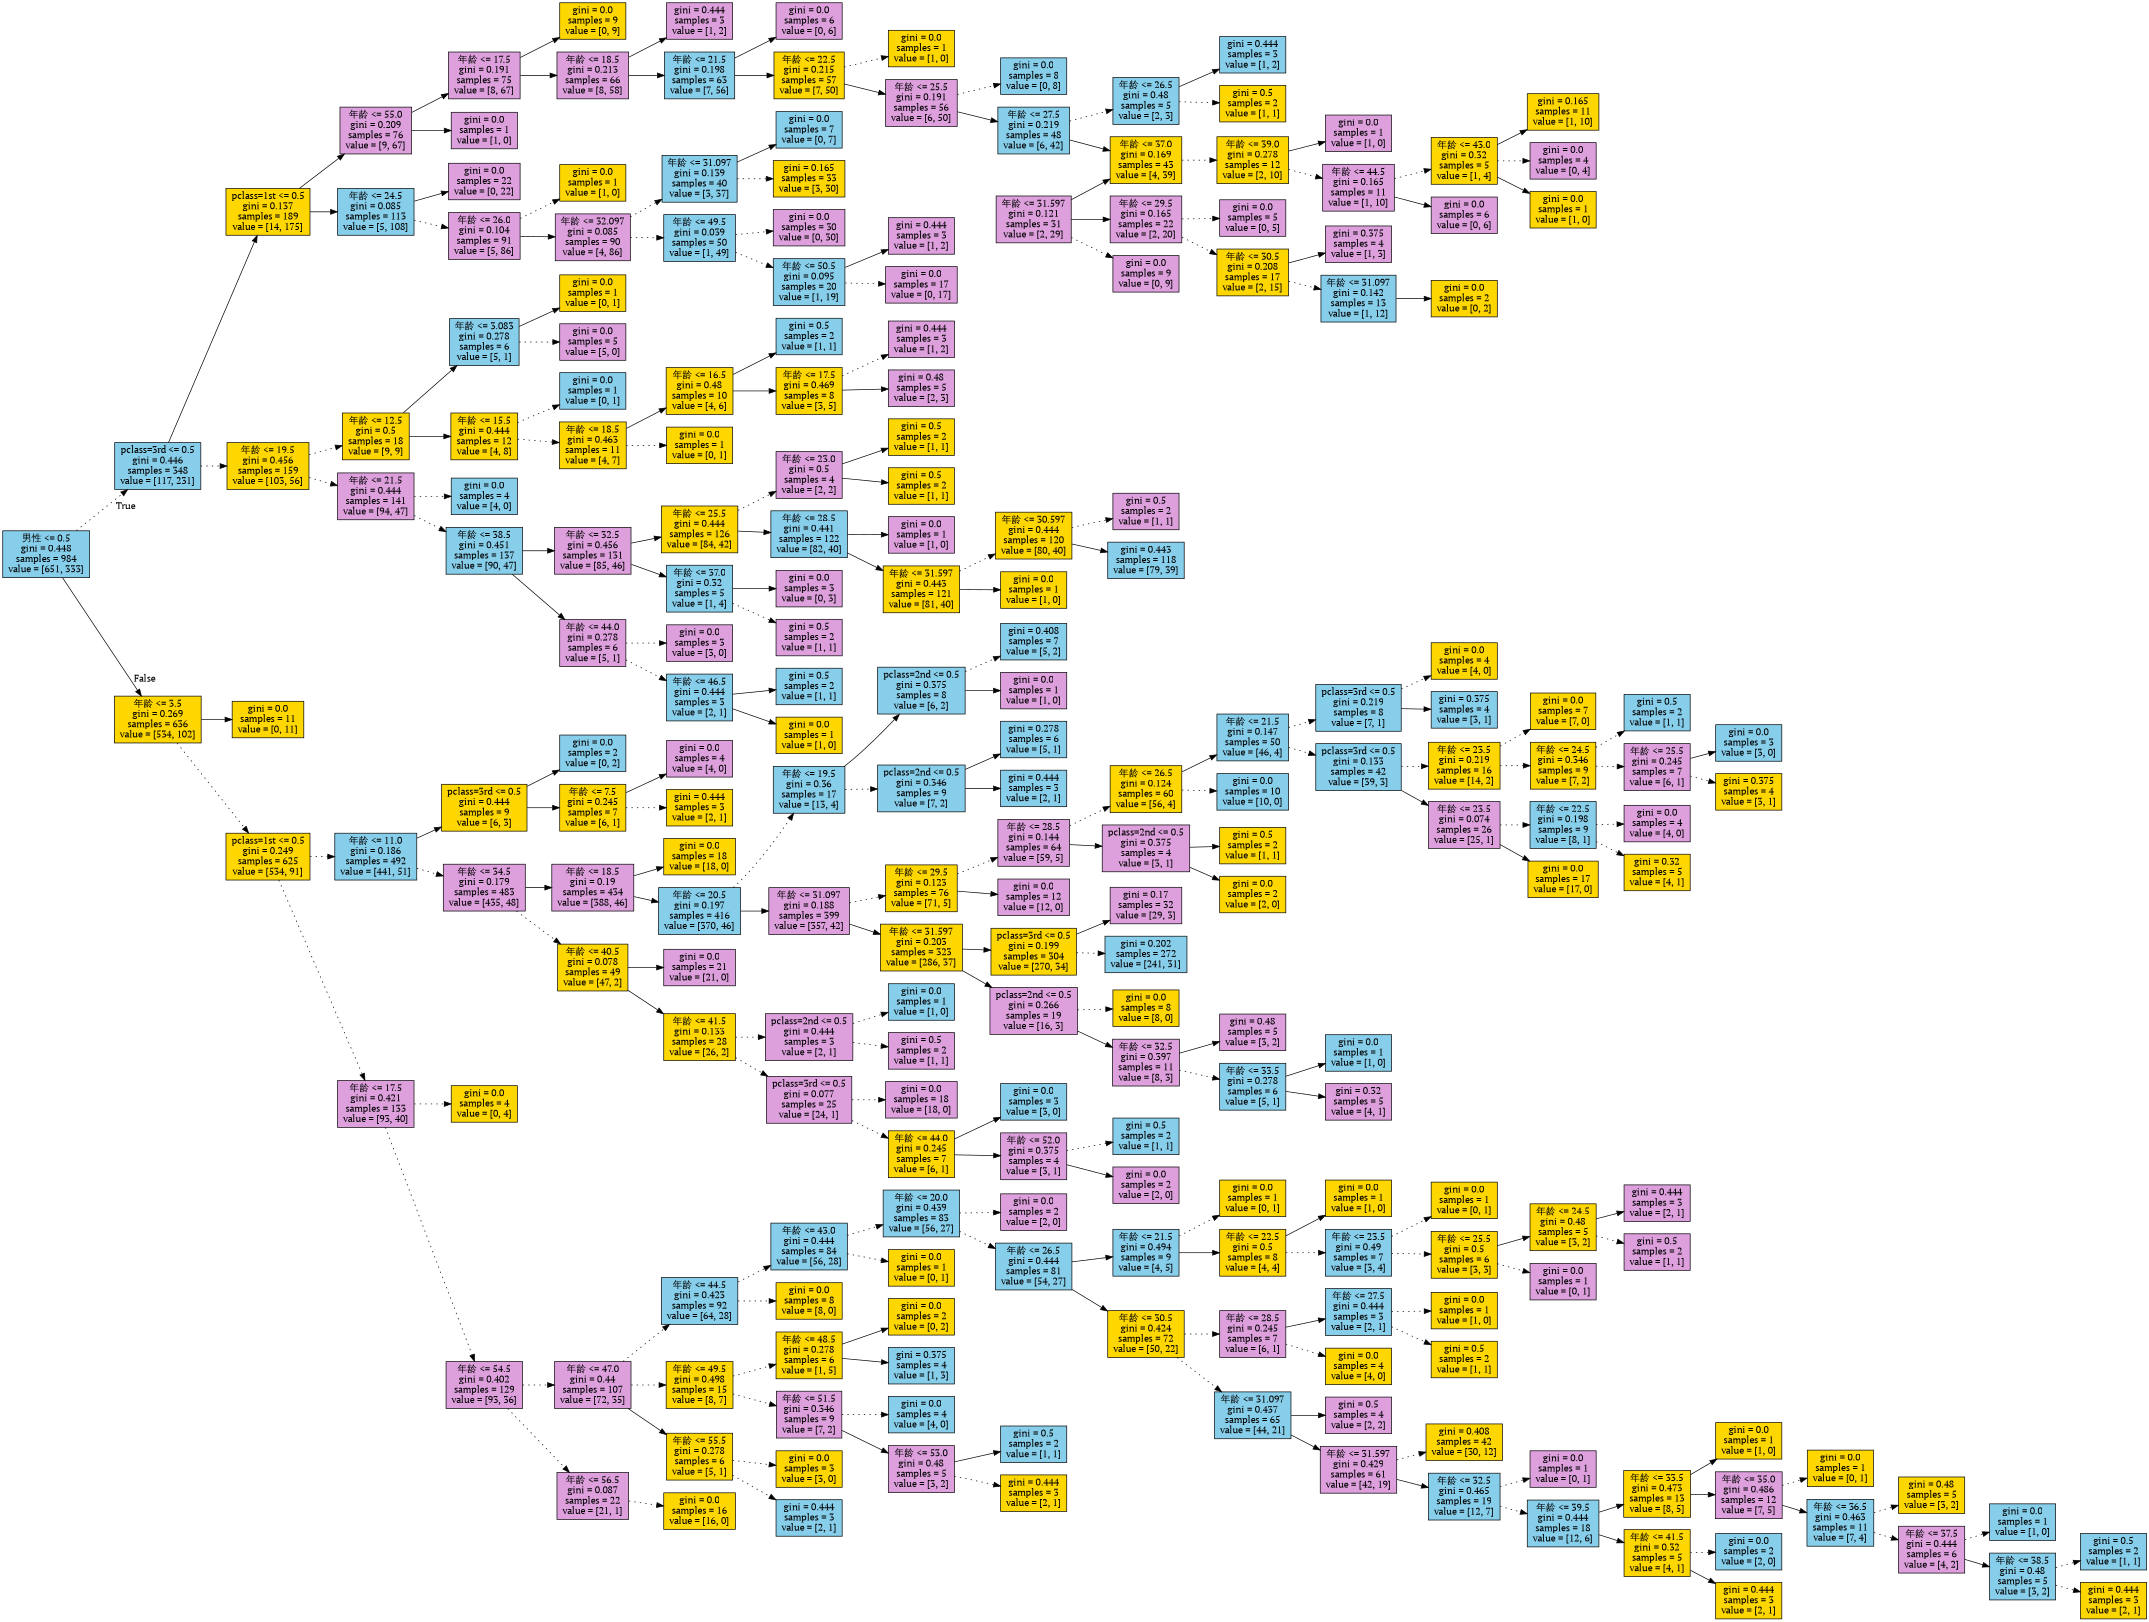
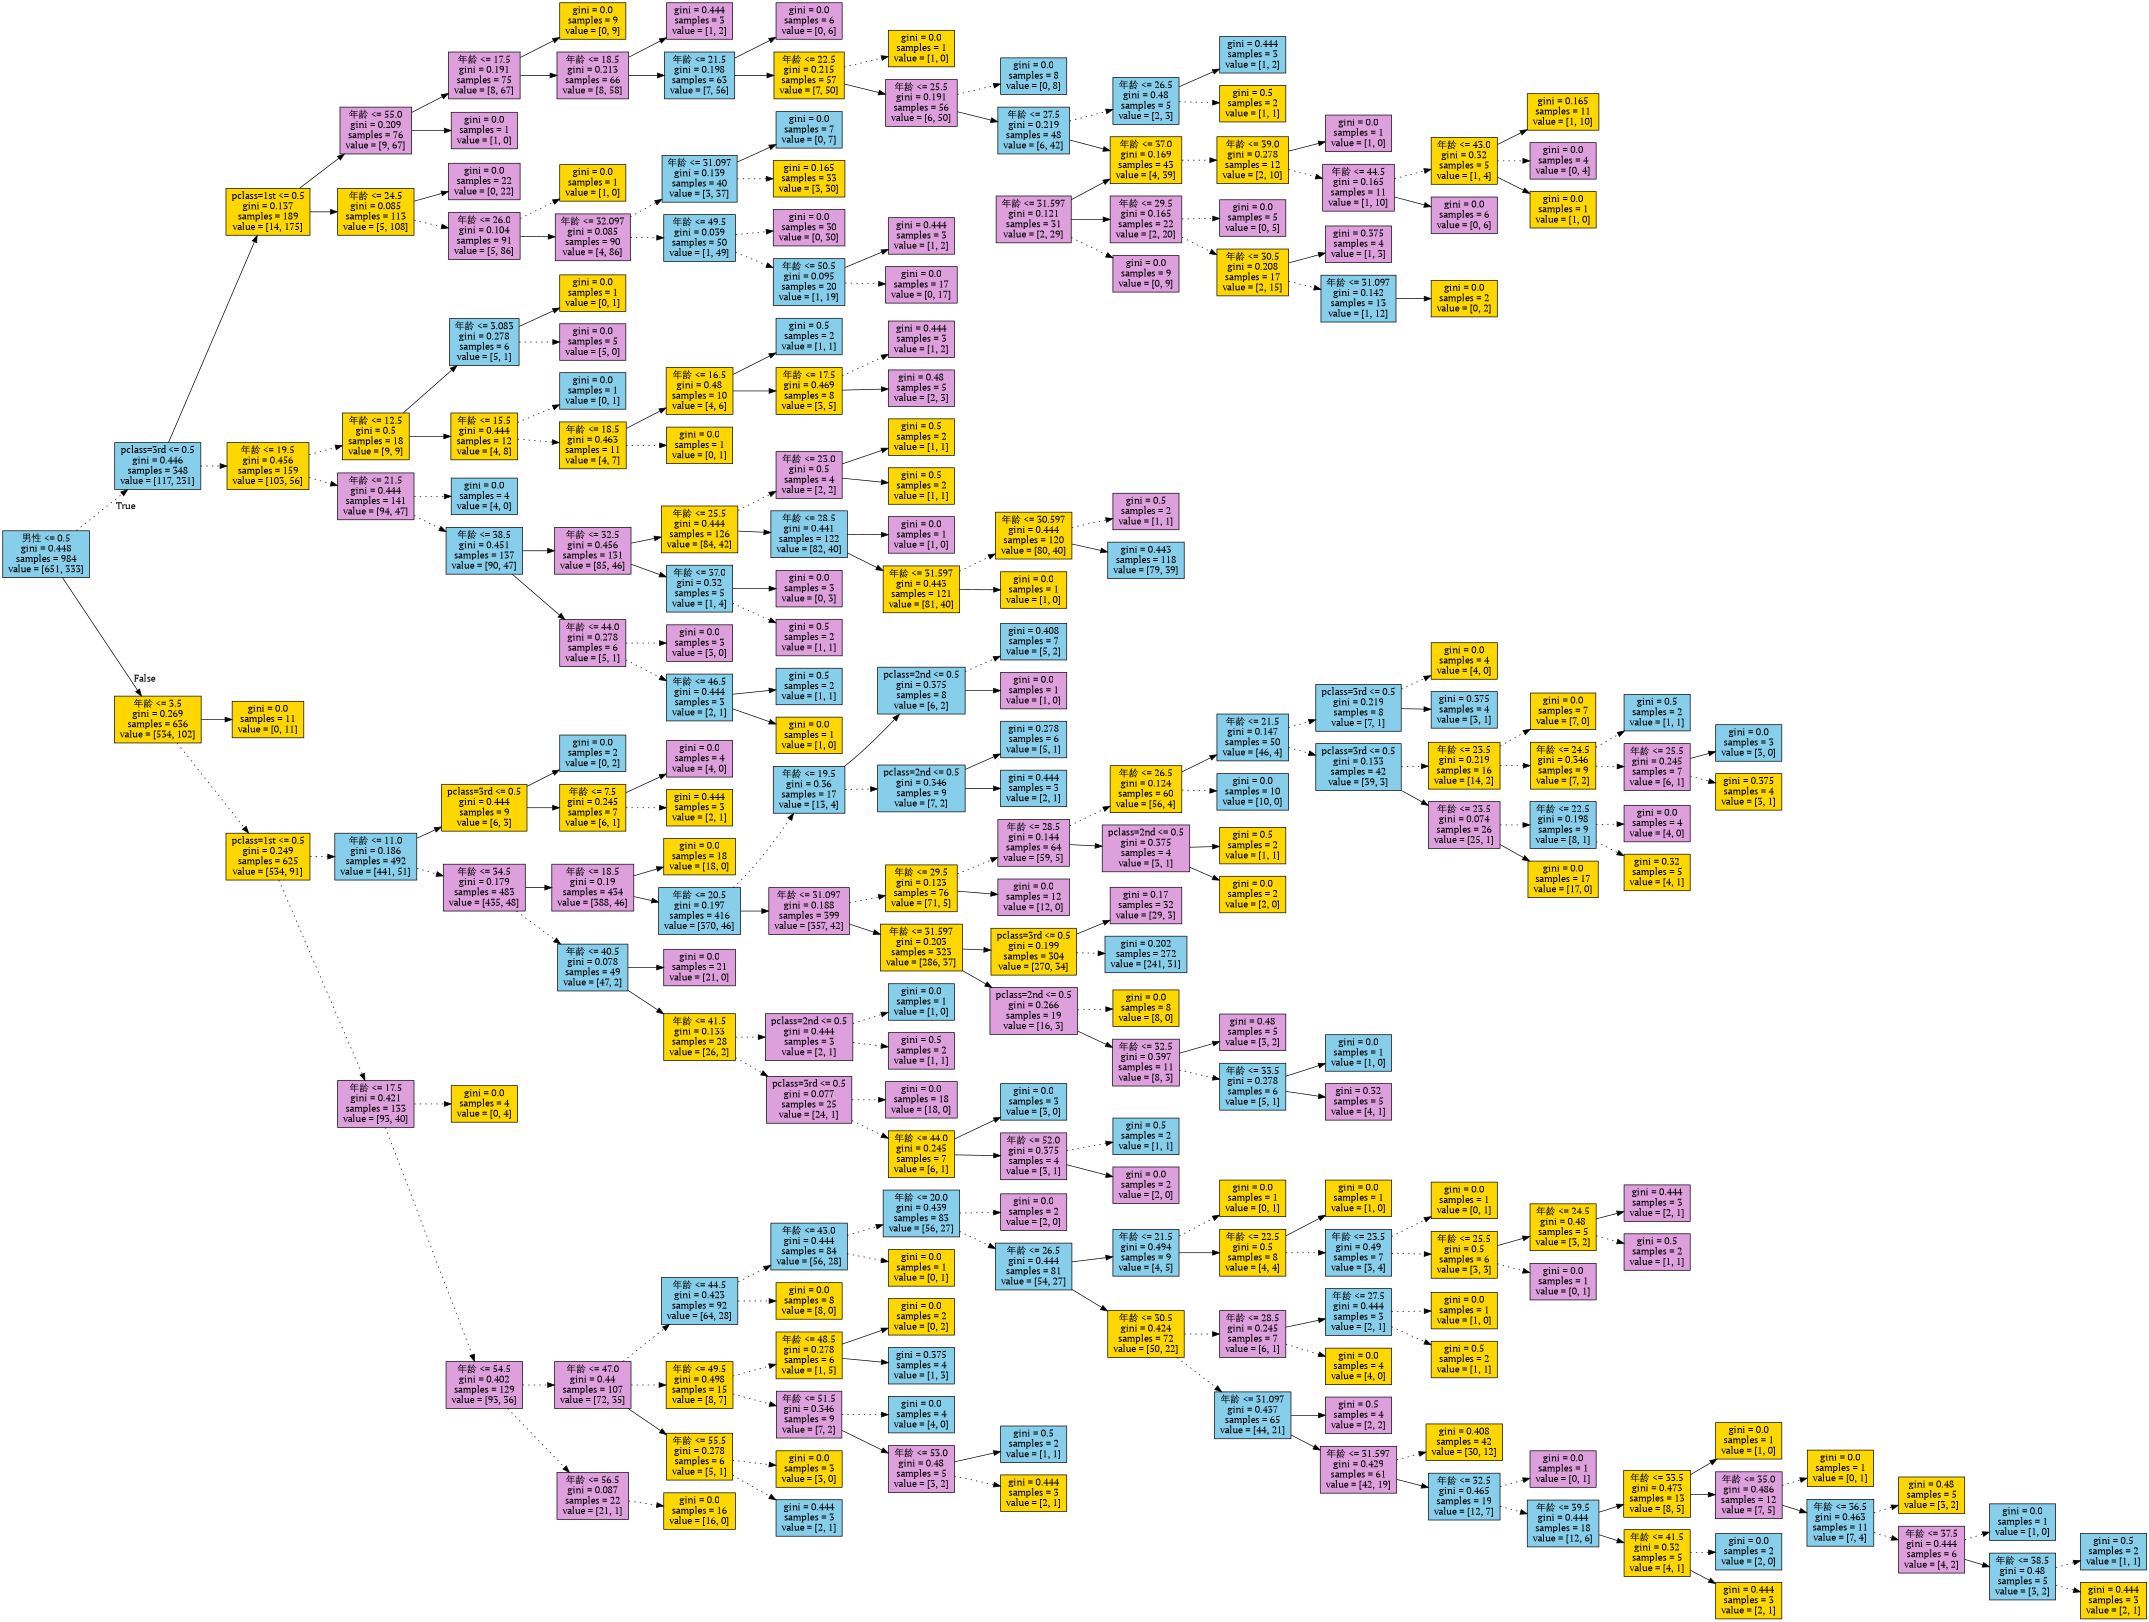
node "年龄 <= 24.5 gini = 0.085 samples = 113 value = [5, 108]": fillcolor skyblue -> gold
node "年龄 <= 40.5 gini = 0.078 samples = 49 value = [47, 2]": fillcolor gold -> skyblue
